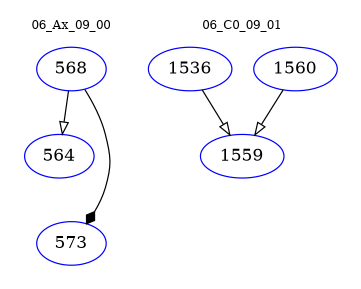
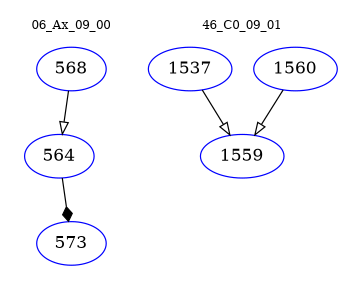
cluster "06_C0_09_01": label "06_C0_09_01" -> "46_C0_09_01"
node "1536": label "1536" -> "1537"
edge "568" -> "573": now "564" -> "573"
